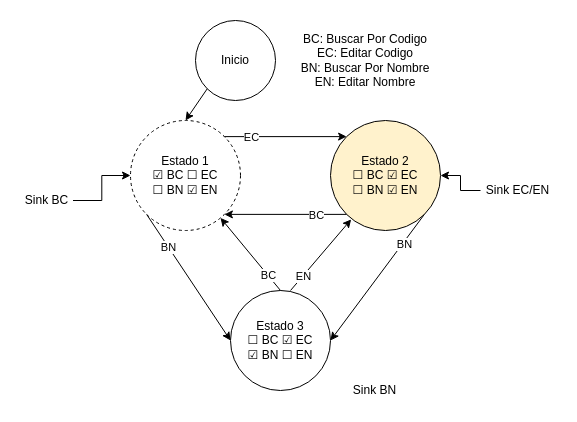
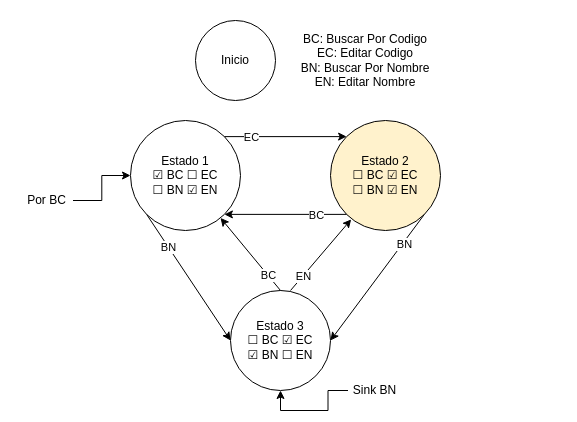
edge "Inicio" -> "Estado 1 ☑ BC ☐ EC ☐ BN ☑ EN": removed
node "Estado 1 ☑ BC ☐ EC ☐ BN ☑ EN": style dashed -> solid
edge "Sink EC/EN" -> "Estado 2 ☐ BC ☑ EC ☐ BN ☑ EN": removed
node "Sink EC/EN": removed
node "Sink BC": label "Sink BC" -> "Por BC"
edge "Sink BN" -> "Estado 3 ☐ BC ☑ EC ☑ BN ☐ EN": added
